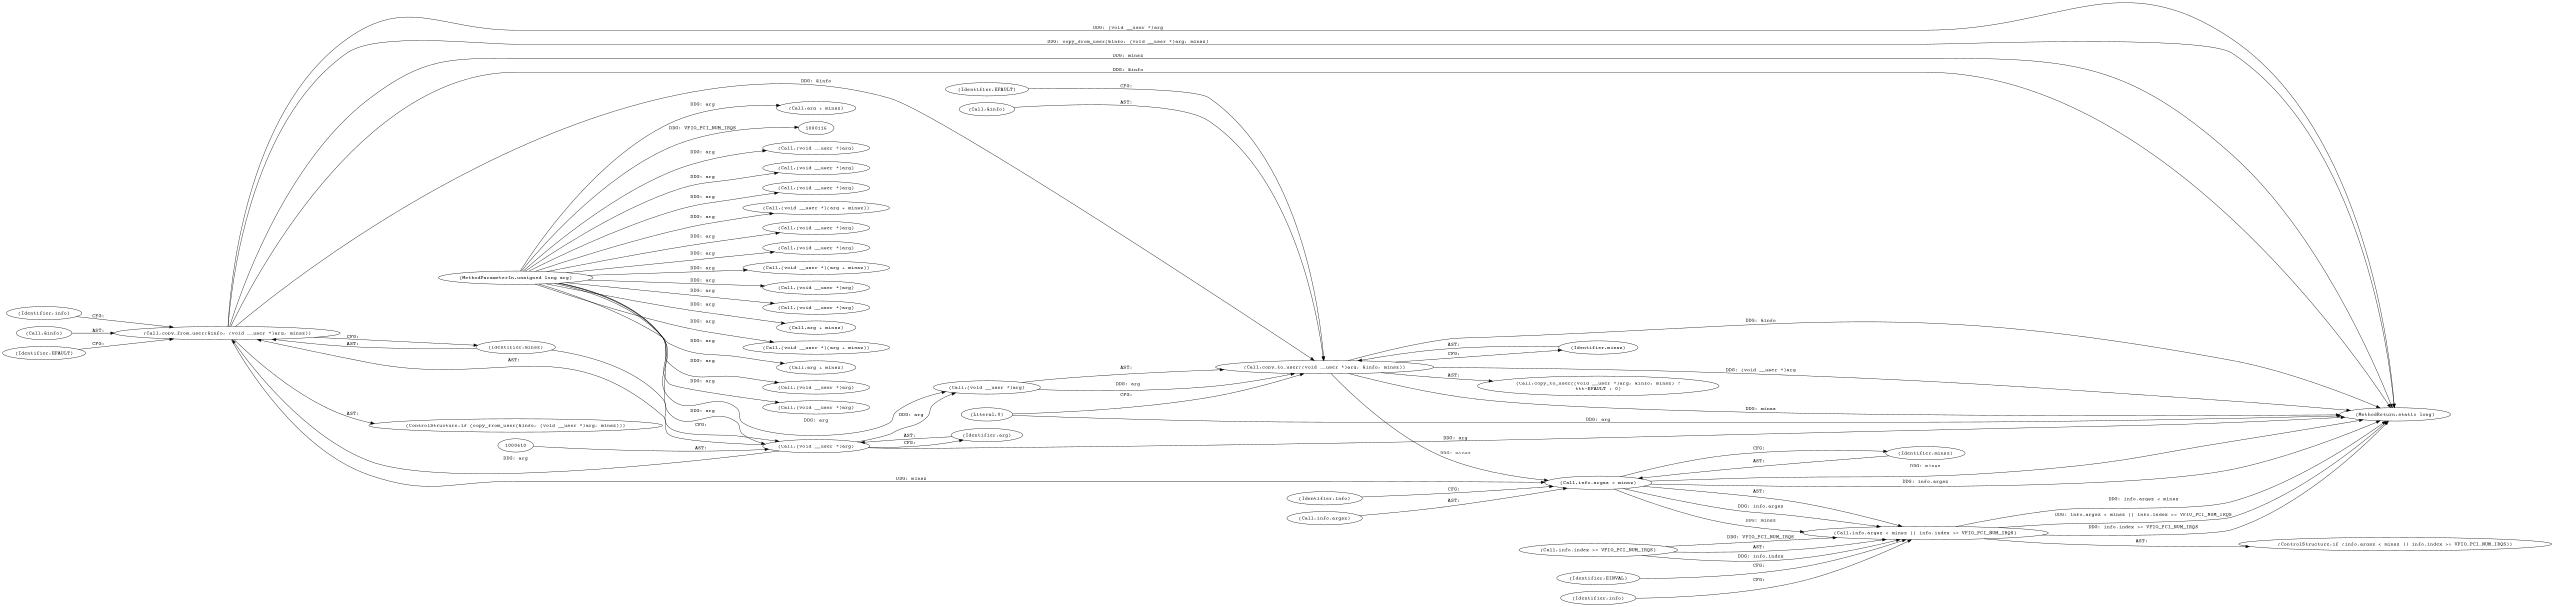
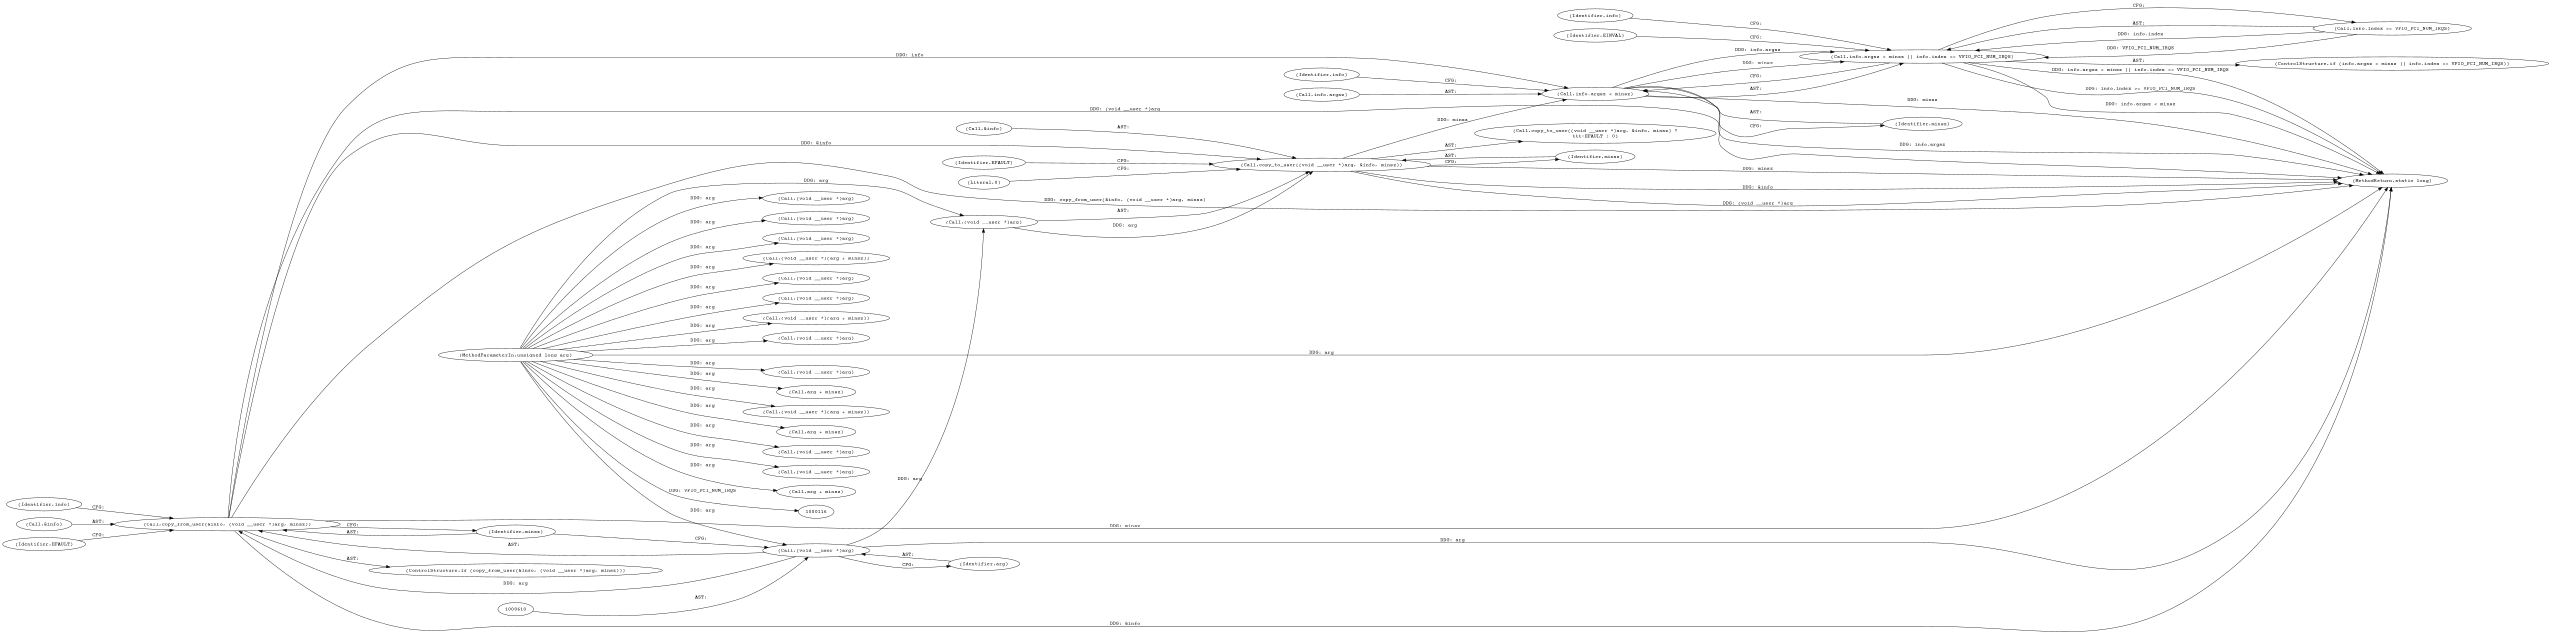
edge "(Call,info.argsz < minsz || info.index >= VFIO_PCI_NUM_IRQS)" -> "(Call,info.index >= VFIO_PCI_NUM_IRQS)": added, label "CFG:"
edge "(Call,info.argsz < minsz || info.index >= VFIO_PCI_NUM_IRQS)" -> "(Call,info.argsz < minsz)": added, label "CFG:"
edge "(Literal,0)" -> "(MethodReturn,static long)": now "(MethodParameterIn,unsigned long arg)" -> "(MethodReturn,static long)"
edge "(Call,copy_from_user(&info, (void __user *)arg, minsz))" -> "(Call,info.argsz < minsz)": label "DDG: minsz" -> "DDG: info"
